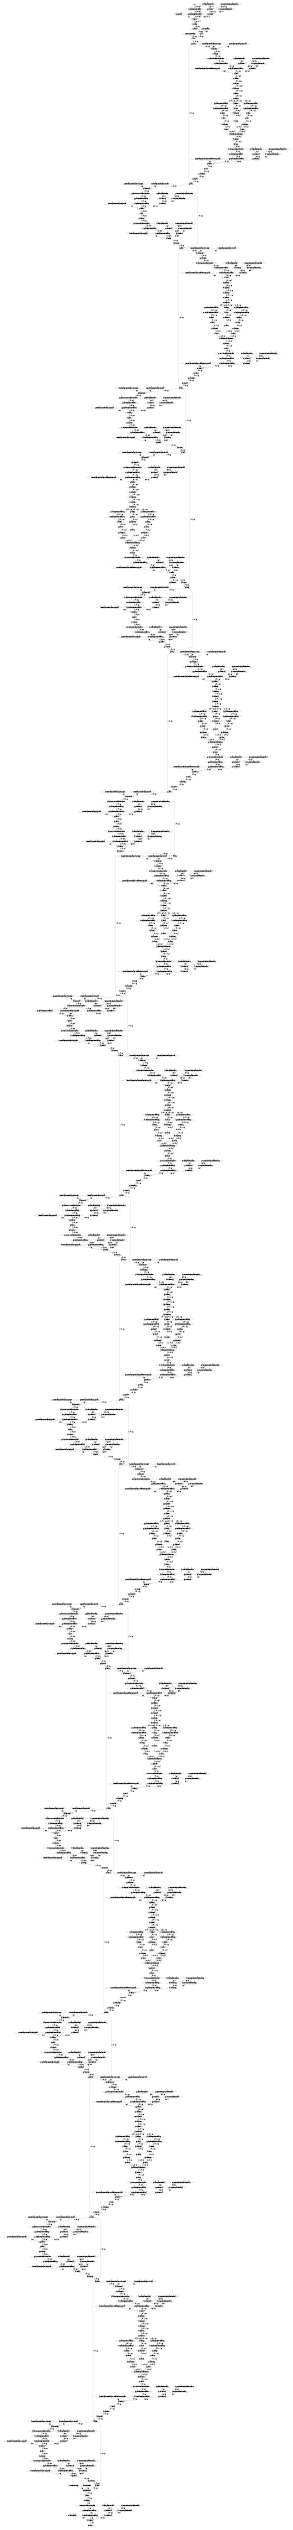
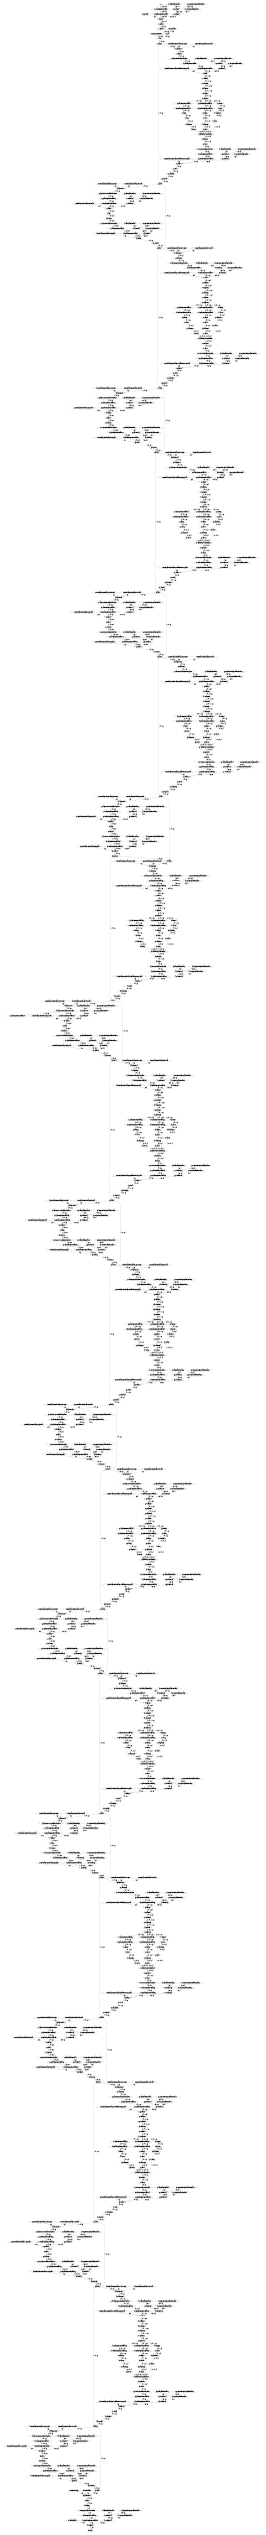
edge "302 view_23" -> "304 dropout_7": now "303 transpose_17" -> "304 dropout_7"
